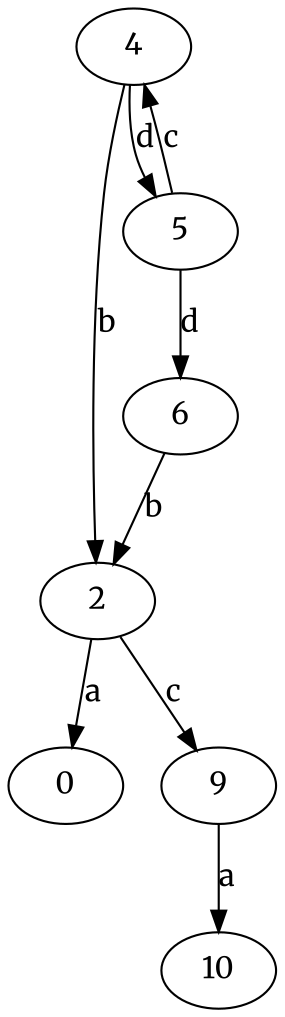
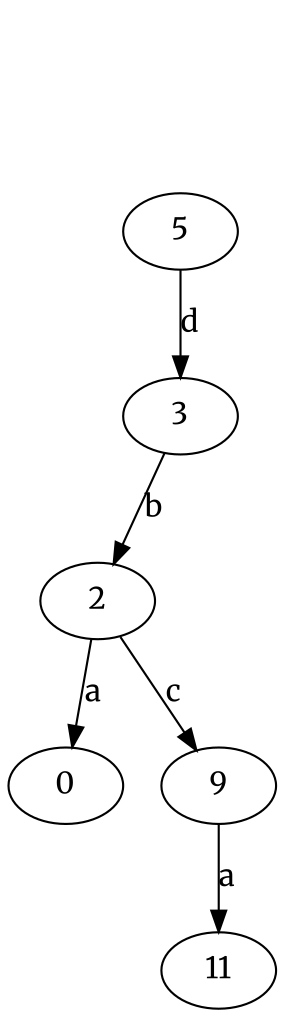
node "4": removed
node "6": label "6" -> "3"
node "10": label "10" -> "11"
